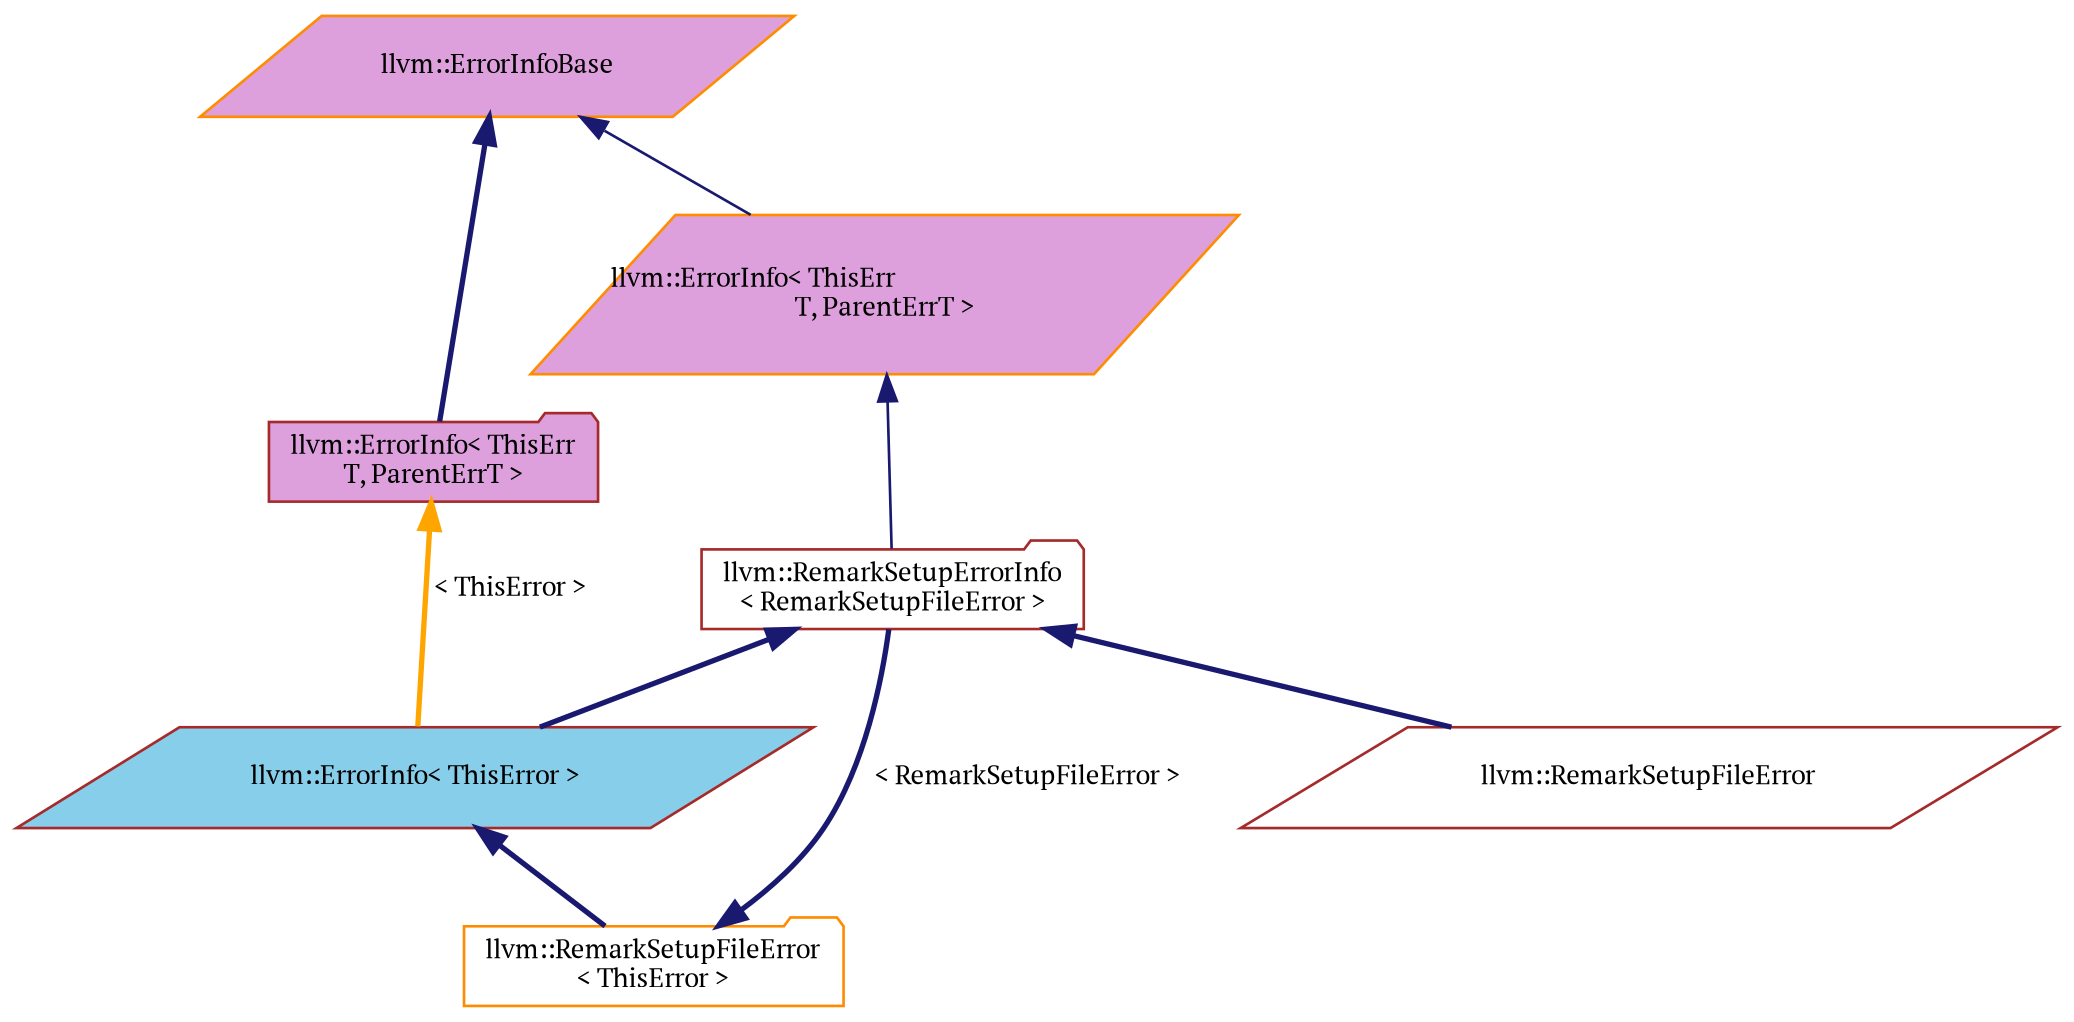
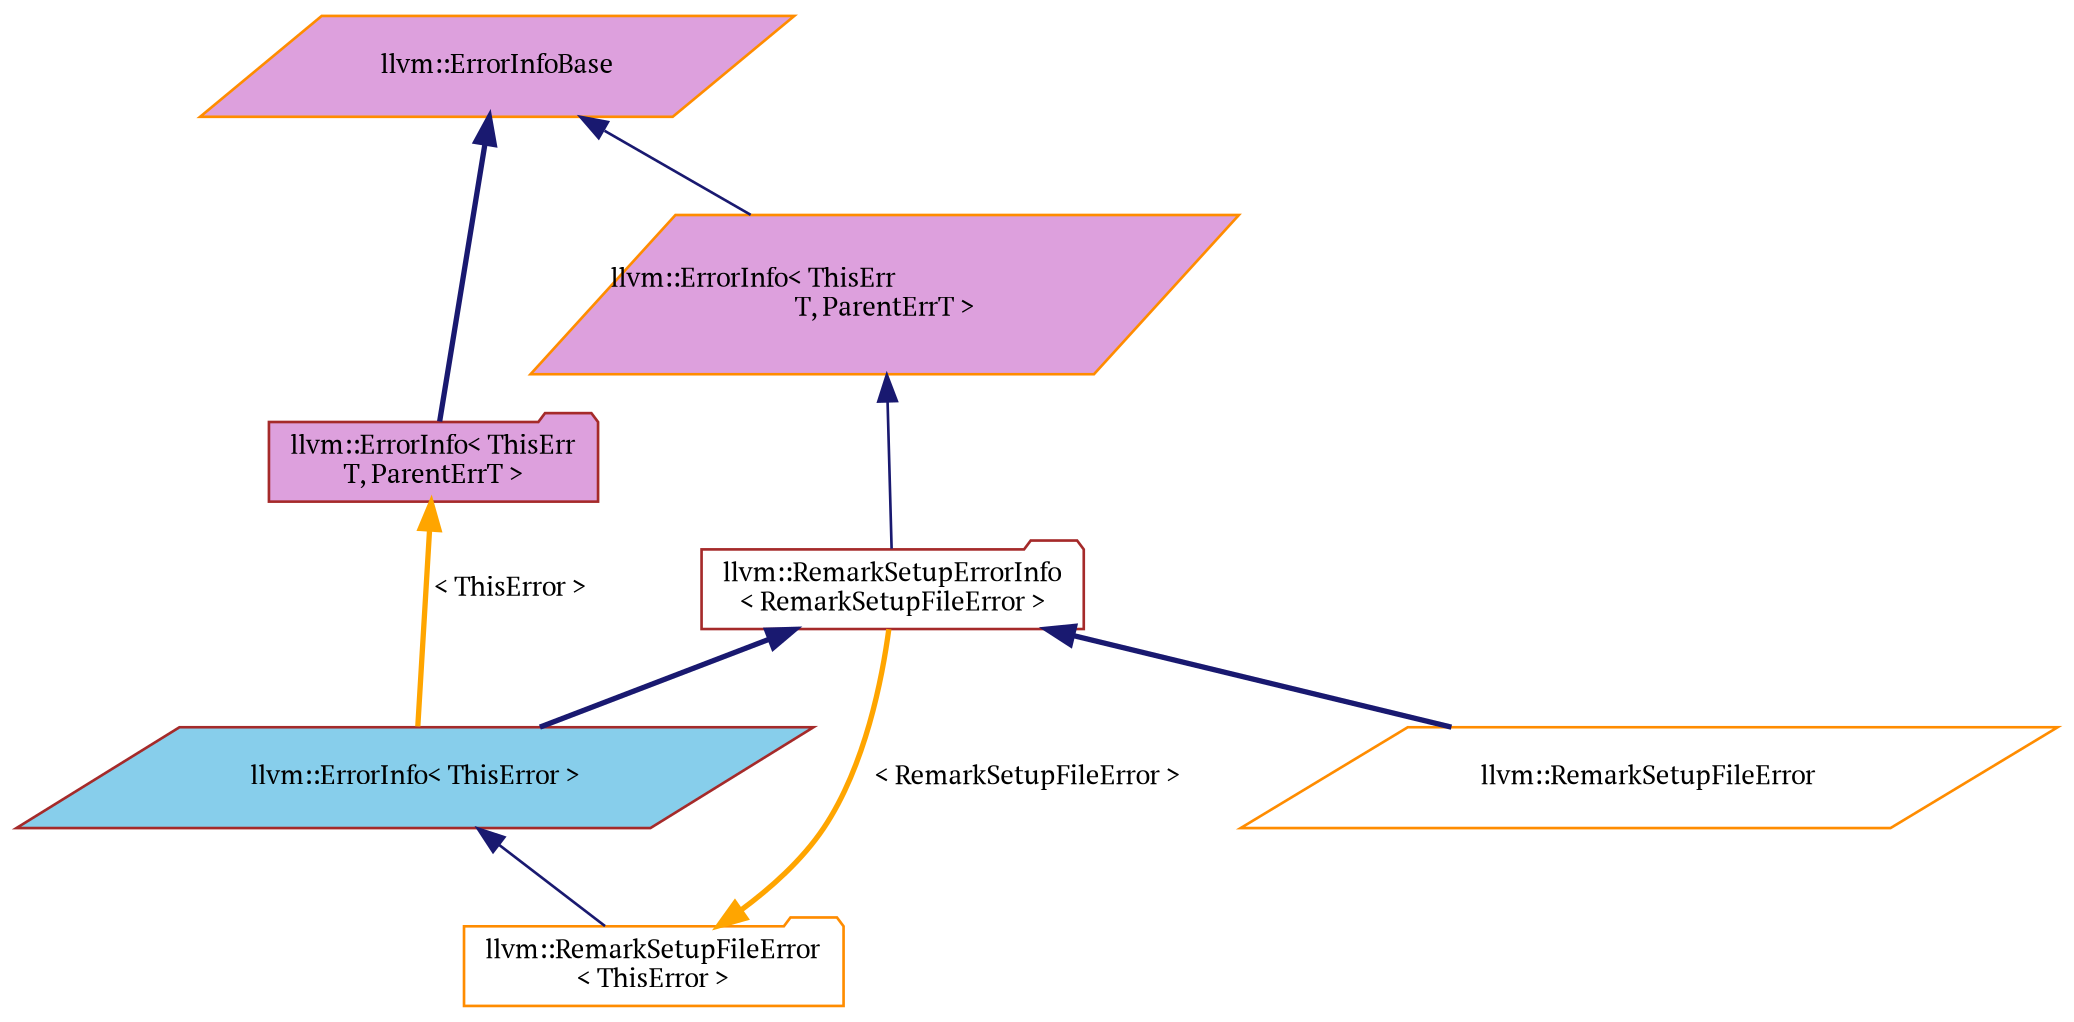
node "llvm::RemarkSetupFileError": color brown -> darkorange
edge "llvm::RemarkSetupErrorInfo < RemarkSetupFileError >" -> "llvm::RemarkSetupFileError < ThisError >": color midnightblue -> orange
edge "llvm::RemarkSetupFileError < ThisError >" -> "llvm::ErrorInfo< ThisError >": style bold -> solid
